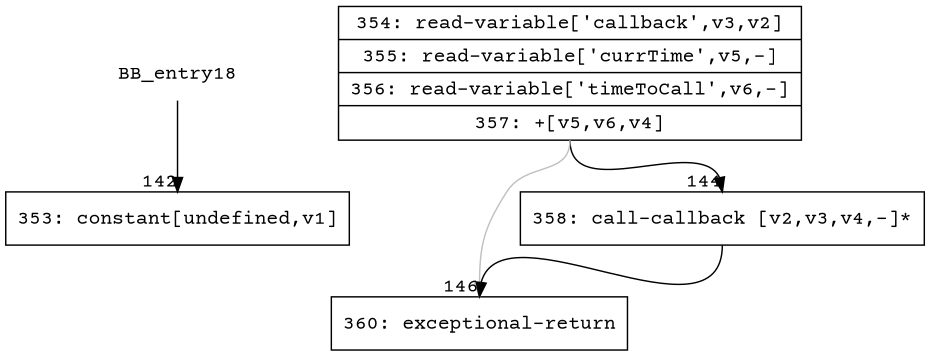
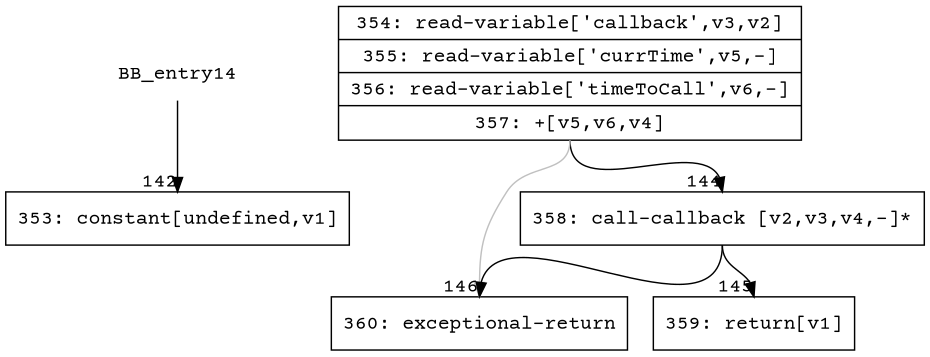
node "BB_entry18": label "BB_entry18" -> "BB_entry14"
node "359: return[v1]": added
